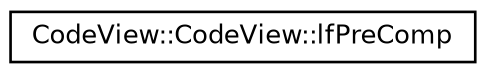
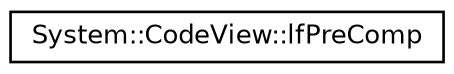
node "CodeView::CodeView::lfPreComp": label "CodeView::CodeView::lfPreComp" -> "System::CodeView::lfPreComp"
